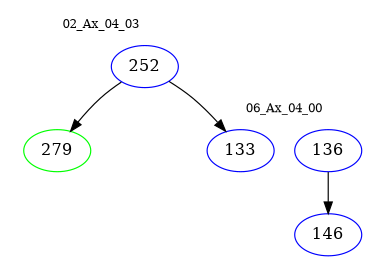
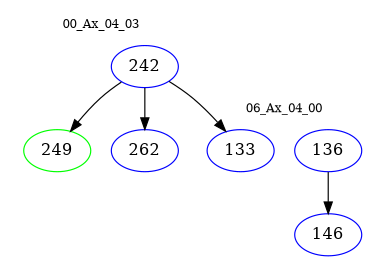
cluster "02_Ax_04_03": label "02_Ax_04_03" -> "00_Ax_04_03"
node "252": label "252" -> "242"
node "279": label "279" -> "249"
node "262": added
